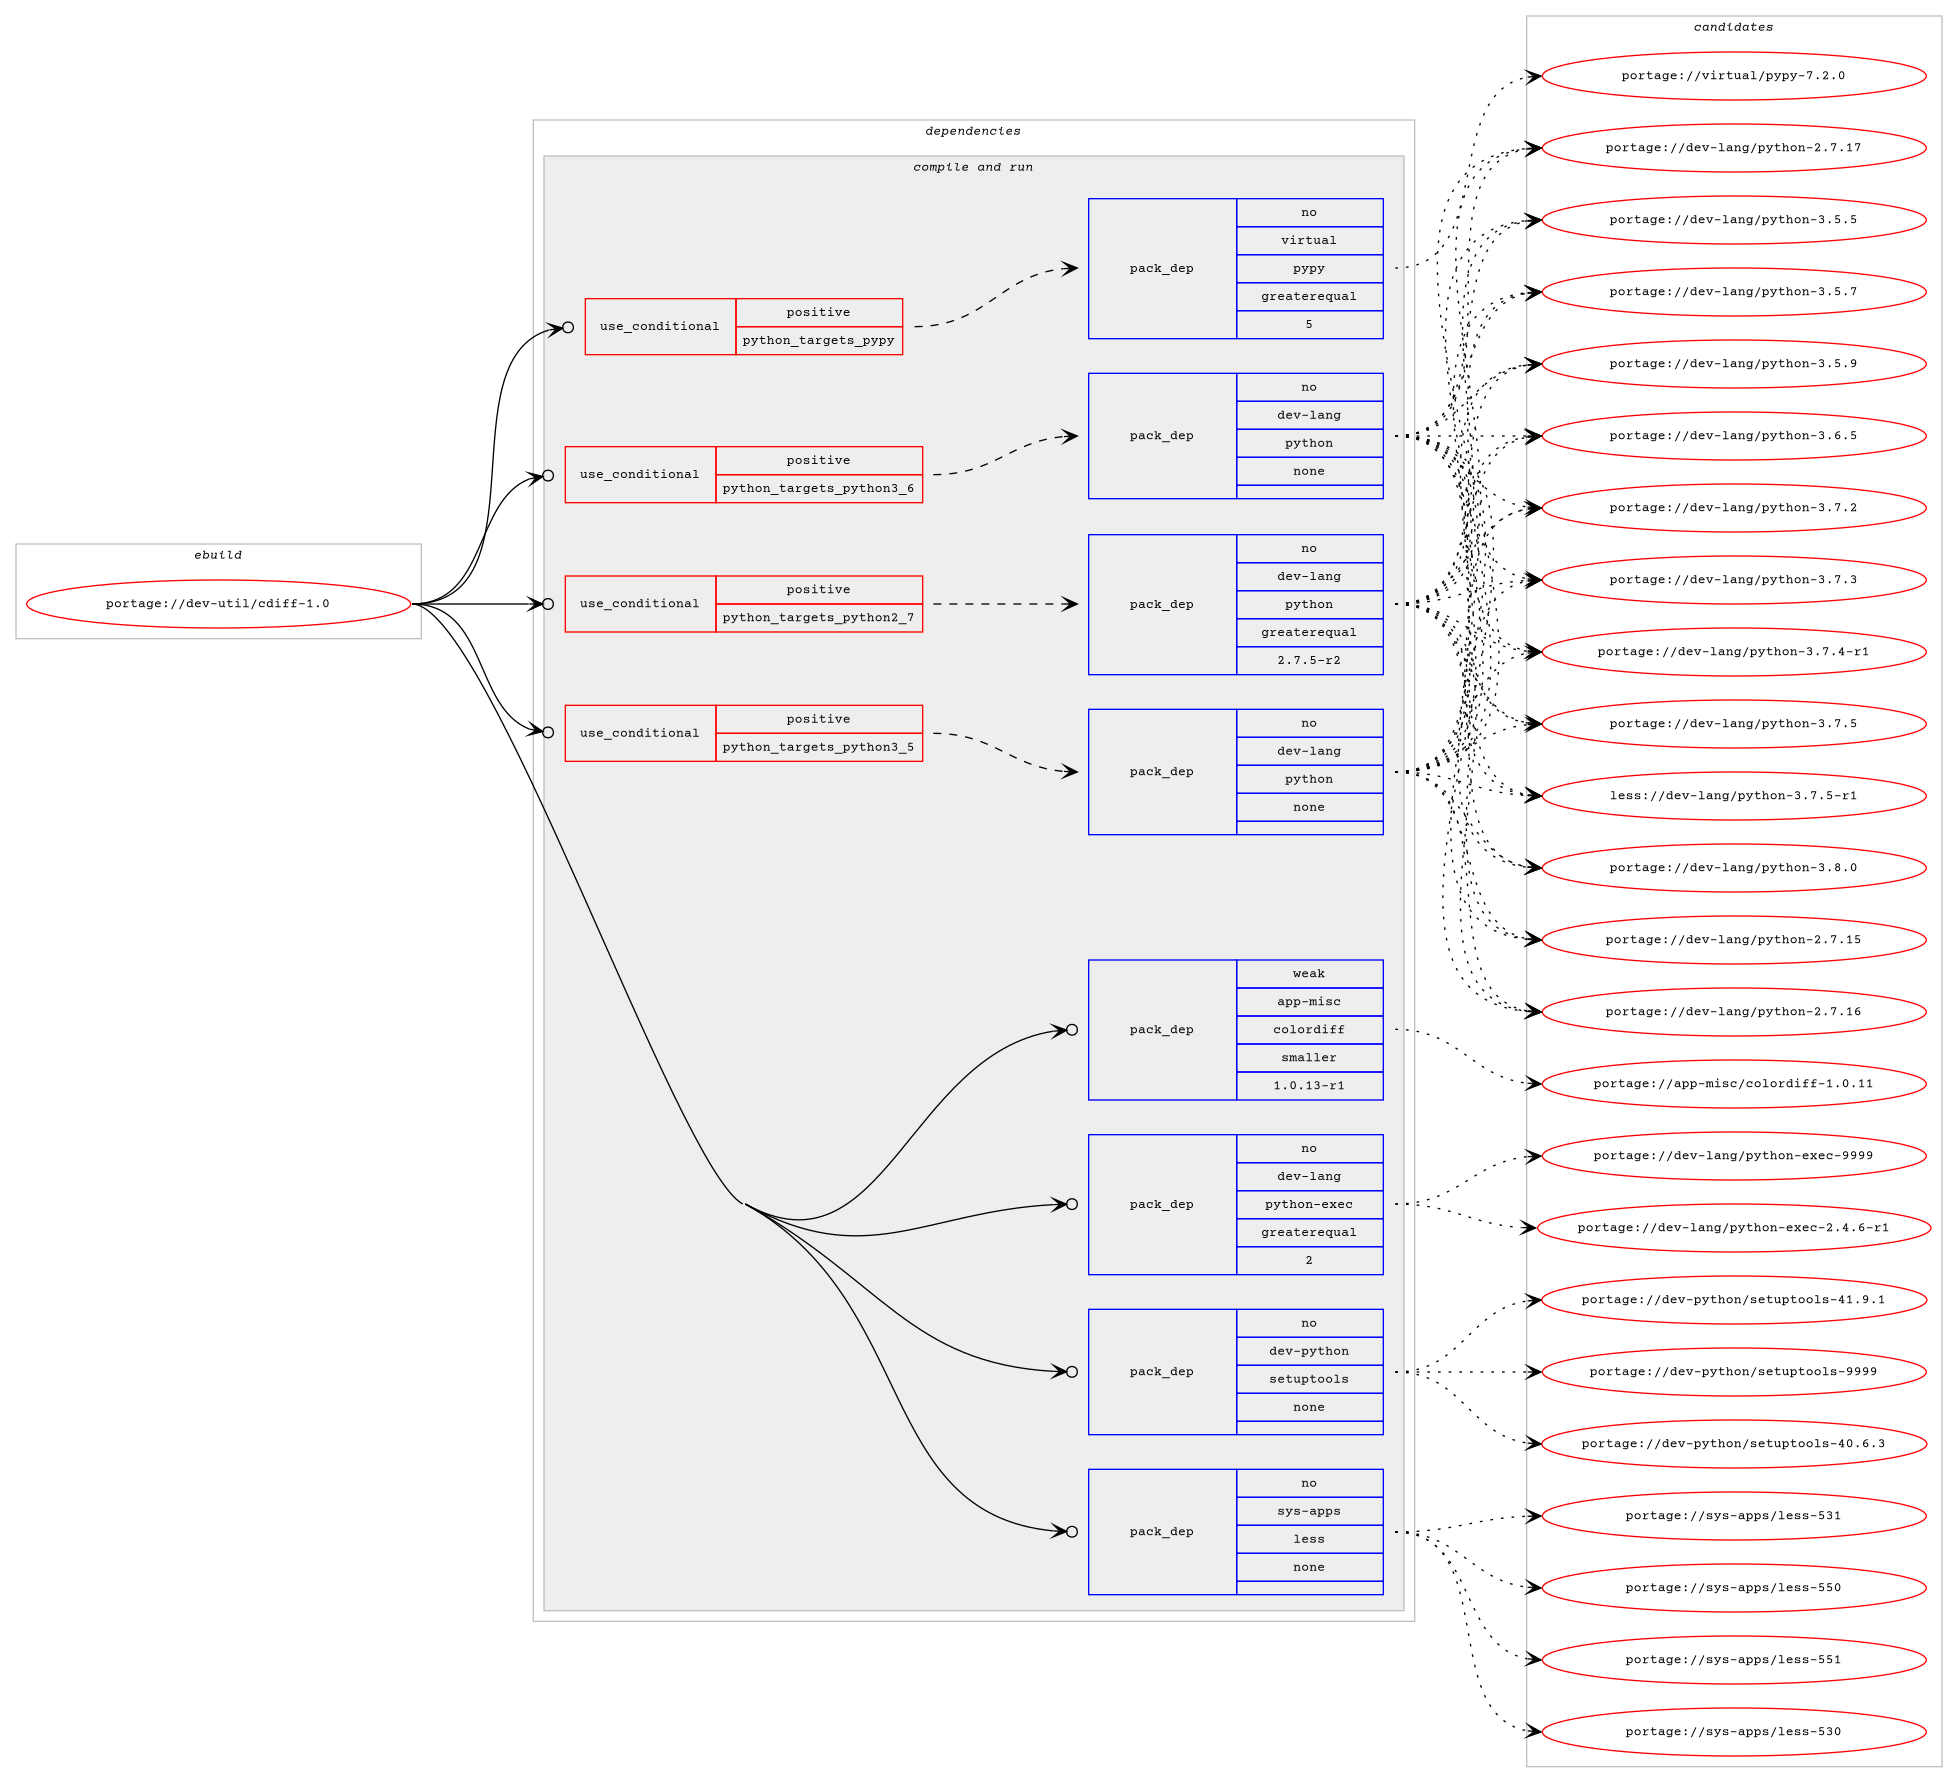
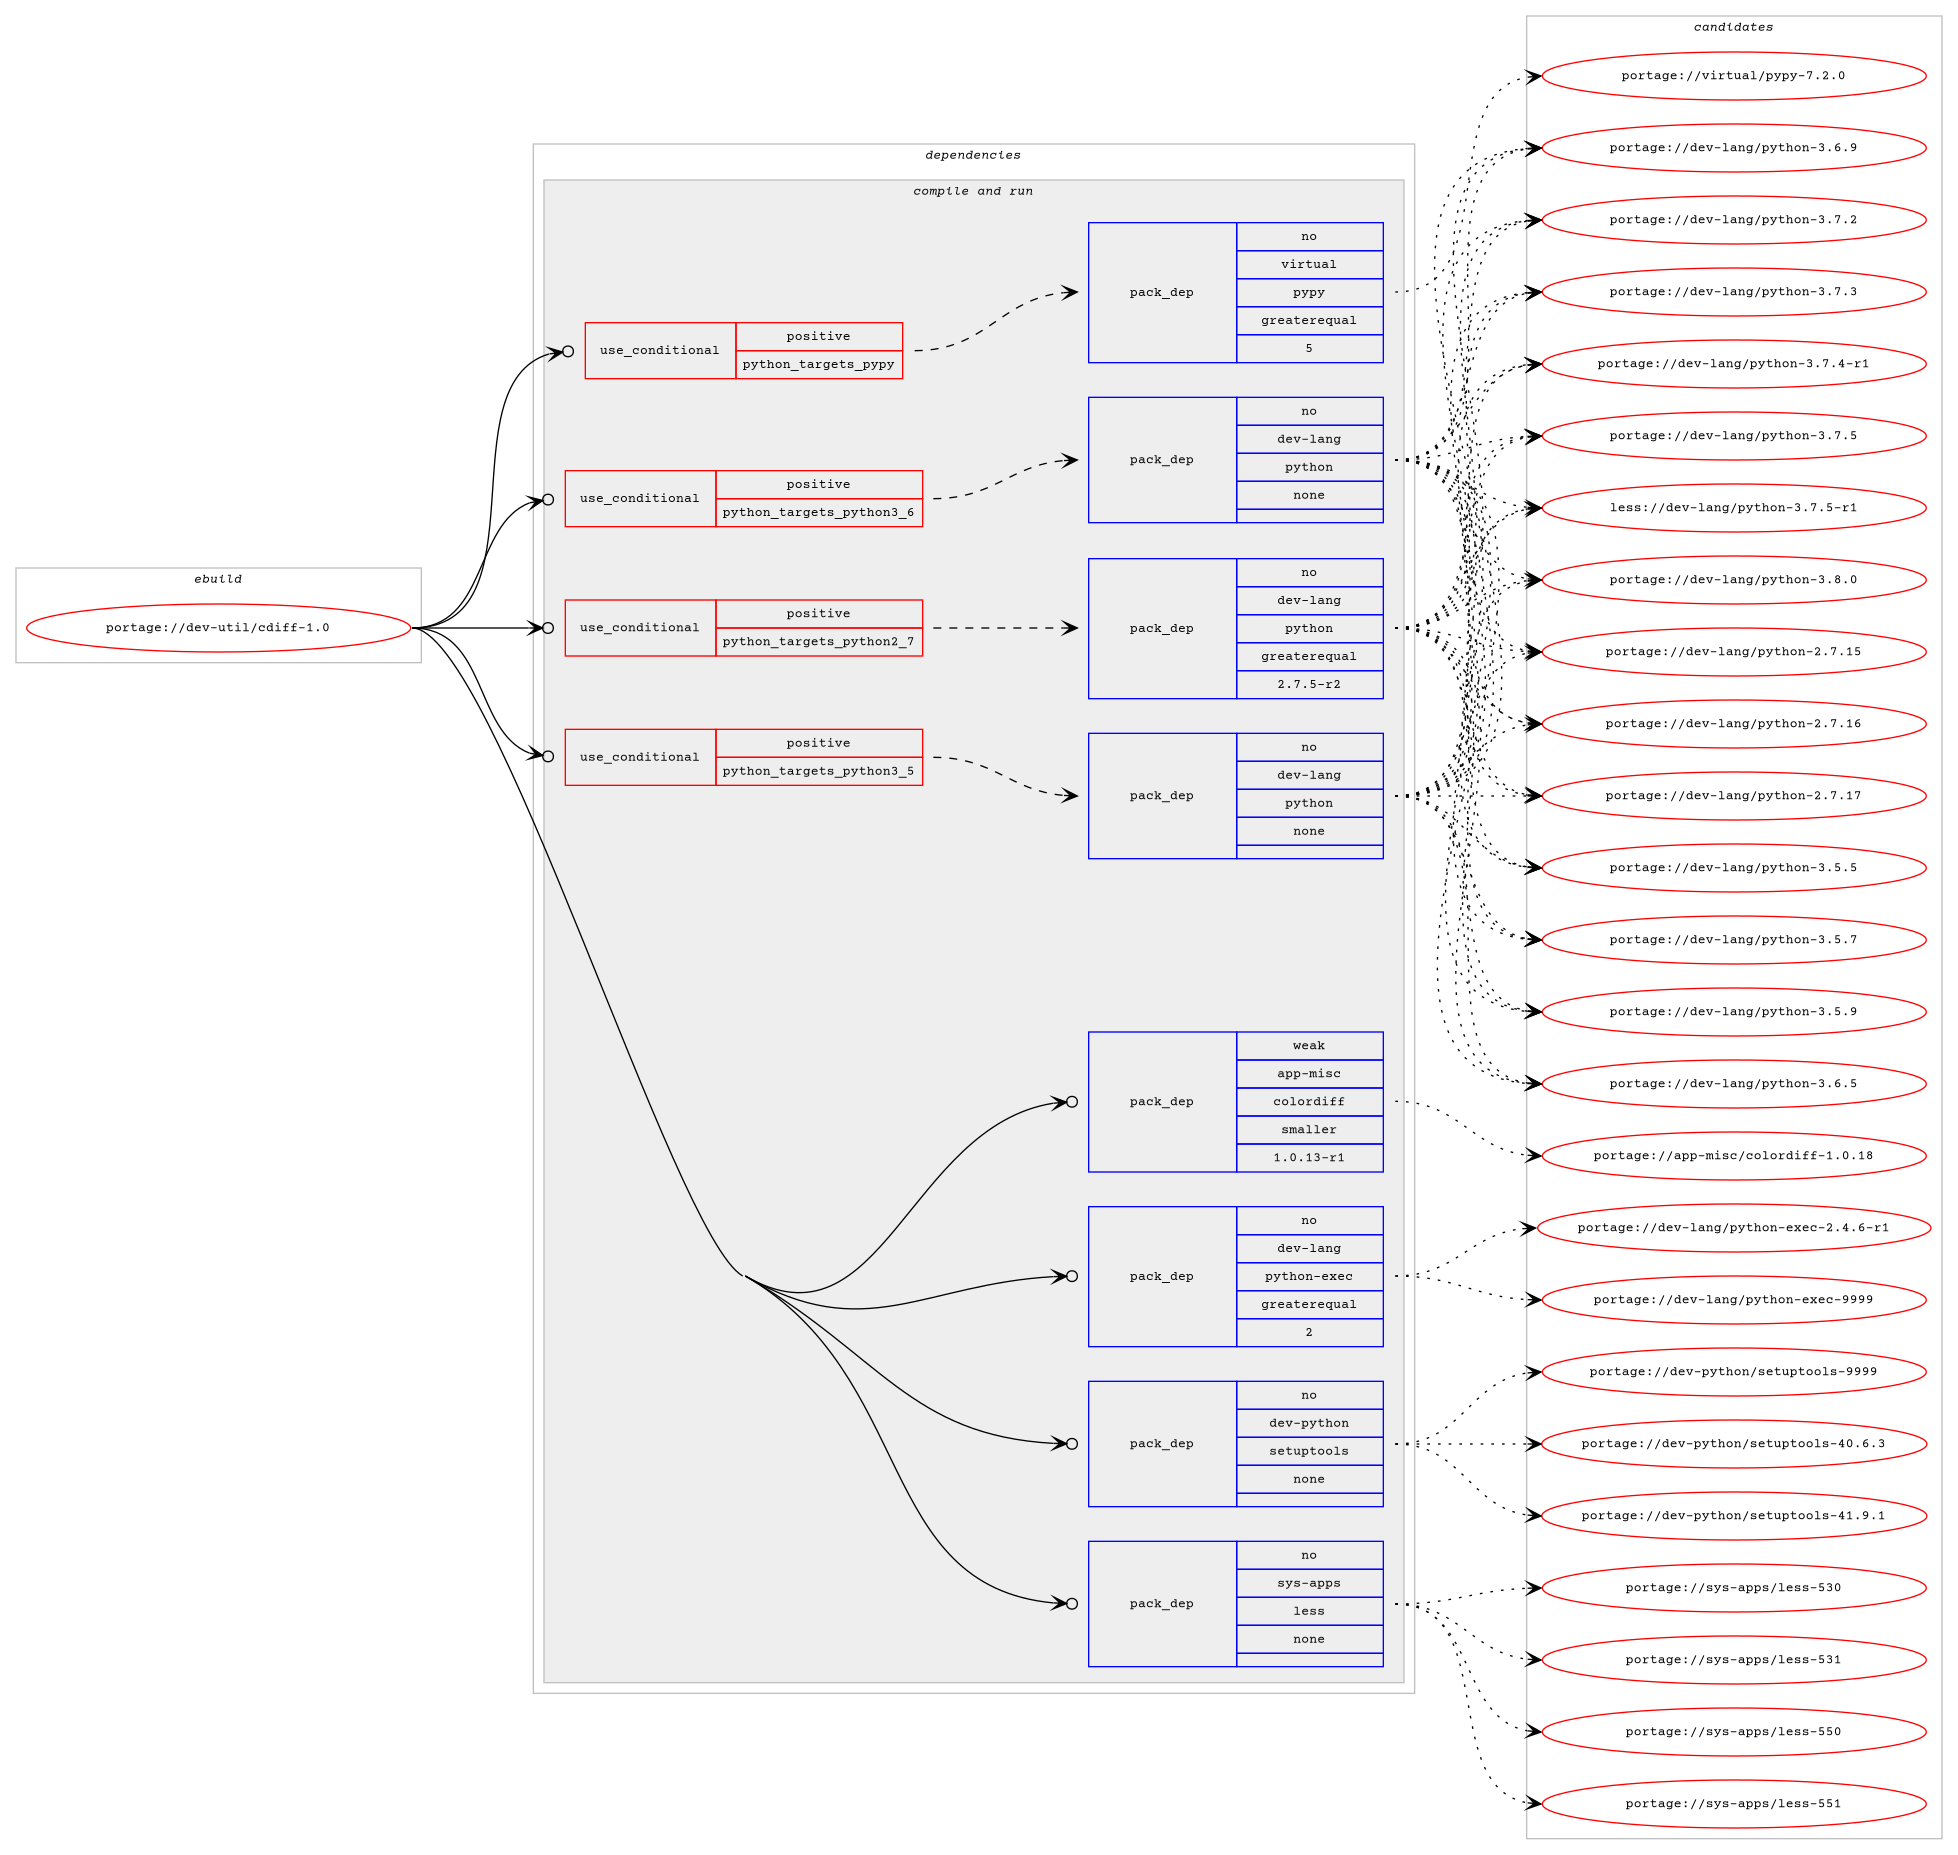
node "portage://dev-lang/python-3.6.9": added
node "portage://app-misc/colordiff-1.0.11": label "portage://app-misc/colordiff-1.0.11" -> "portage://app-misc/colordiff-1.0.18"
